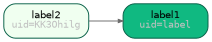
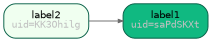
node "label1": text "uid=label" -> "uid=saPdSKXt"
